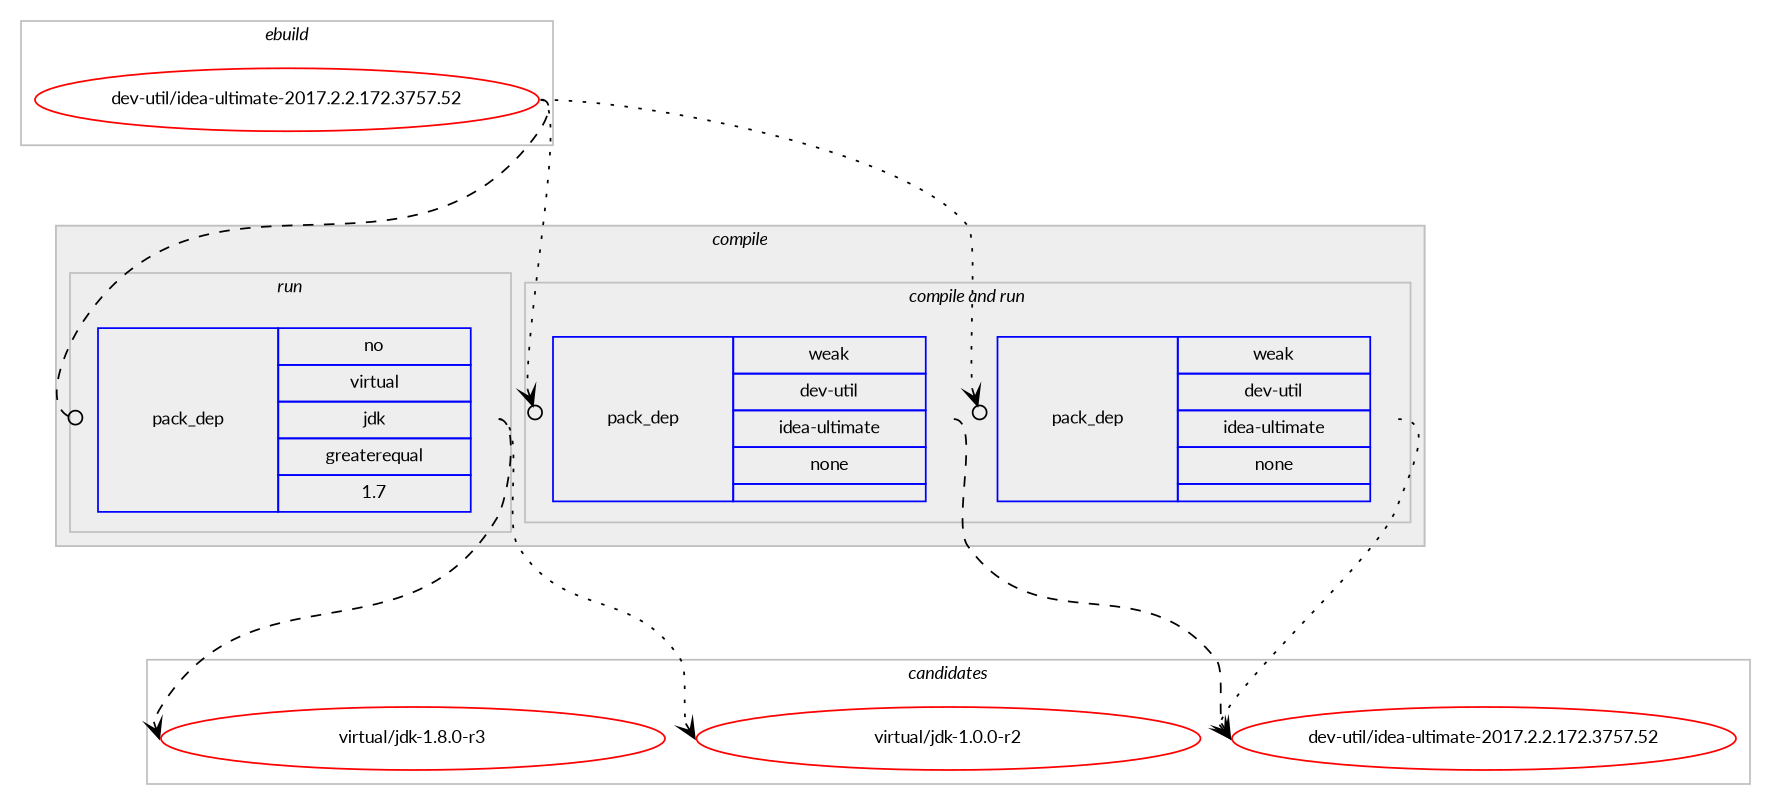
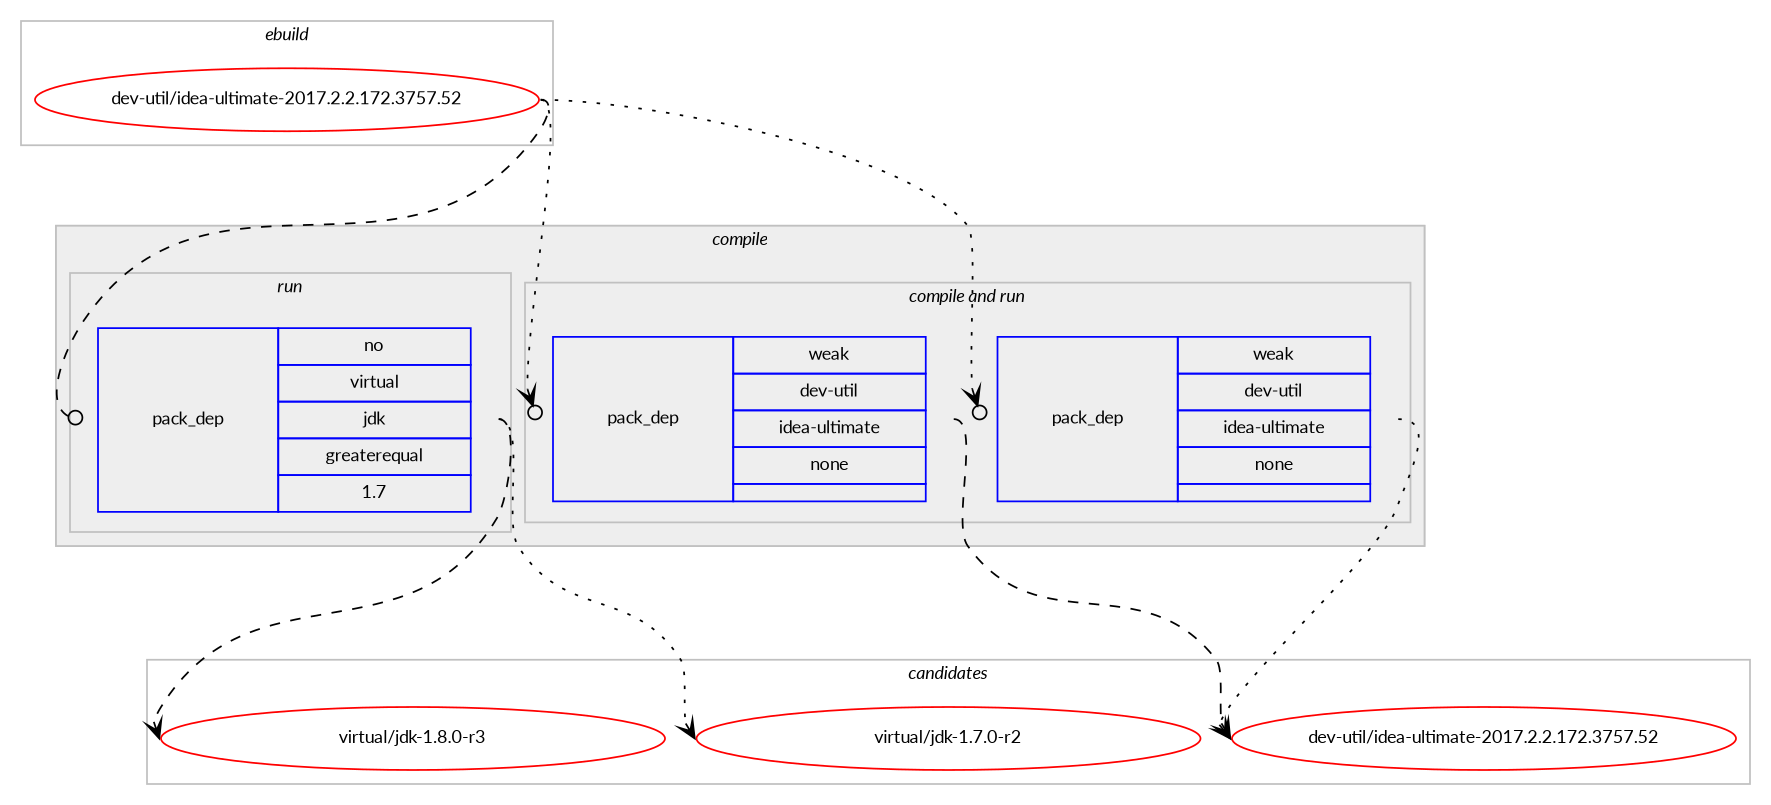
node "virtual/jdk-1.0.0-r2": label "virtual/jdk-1.0.0-r2" -> "virtual/jdk-1.7.0-r2"
